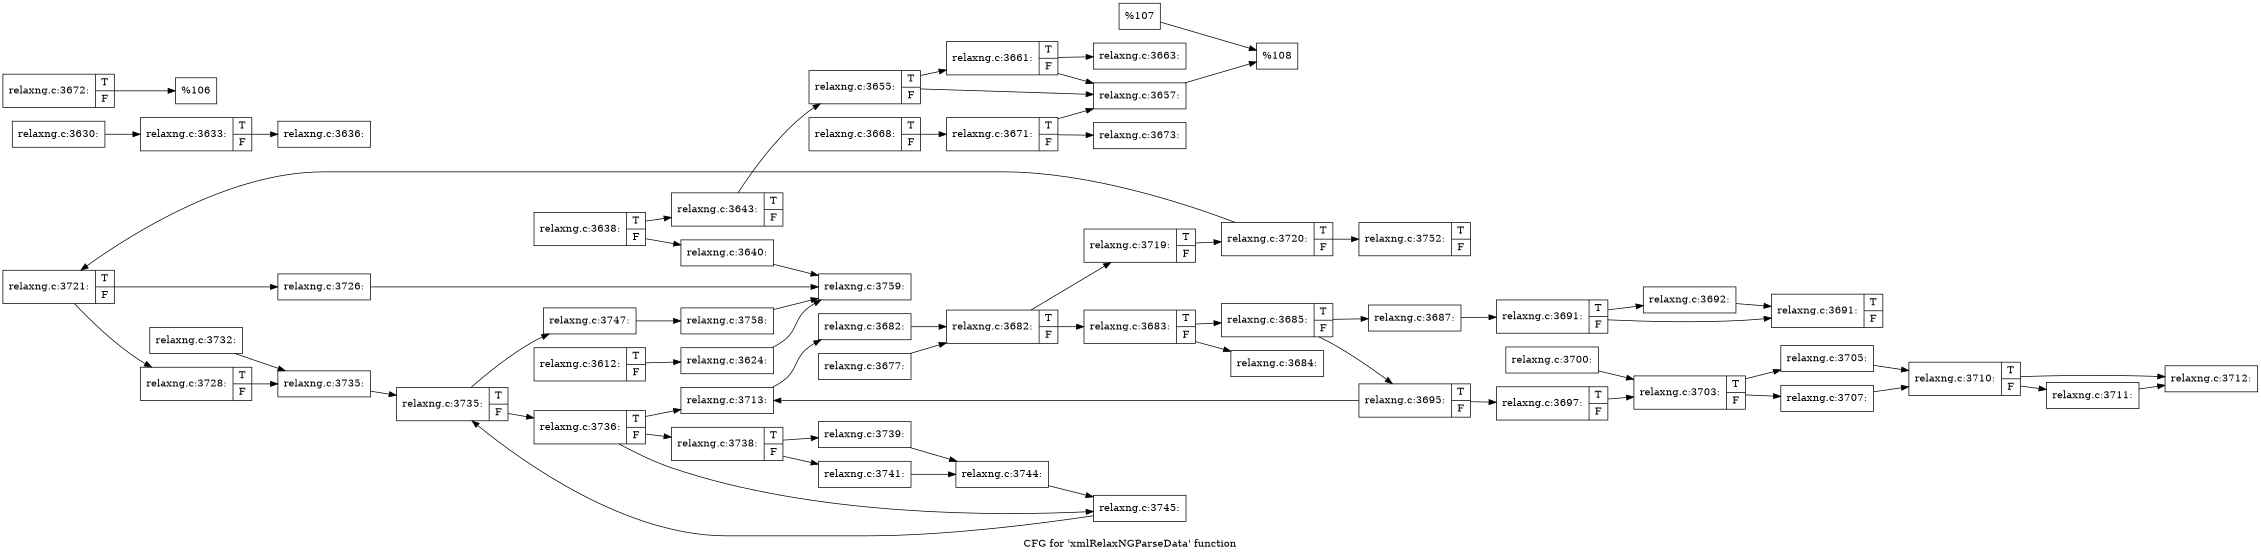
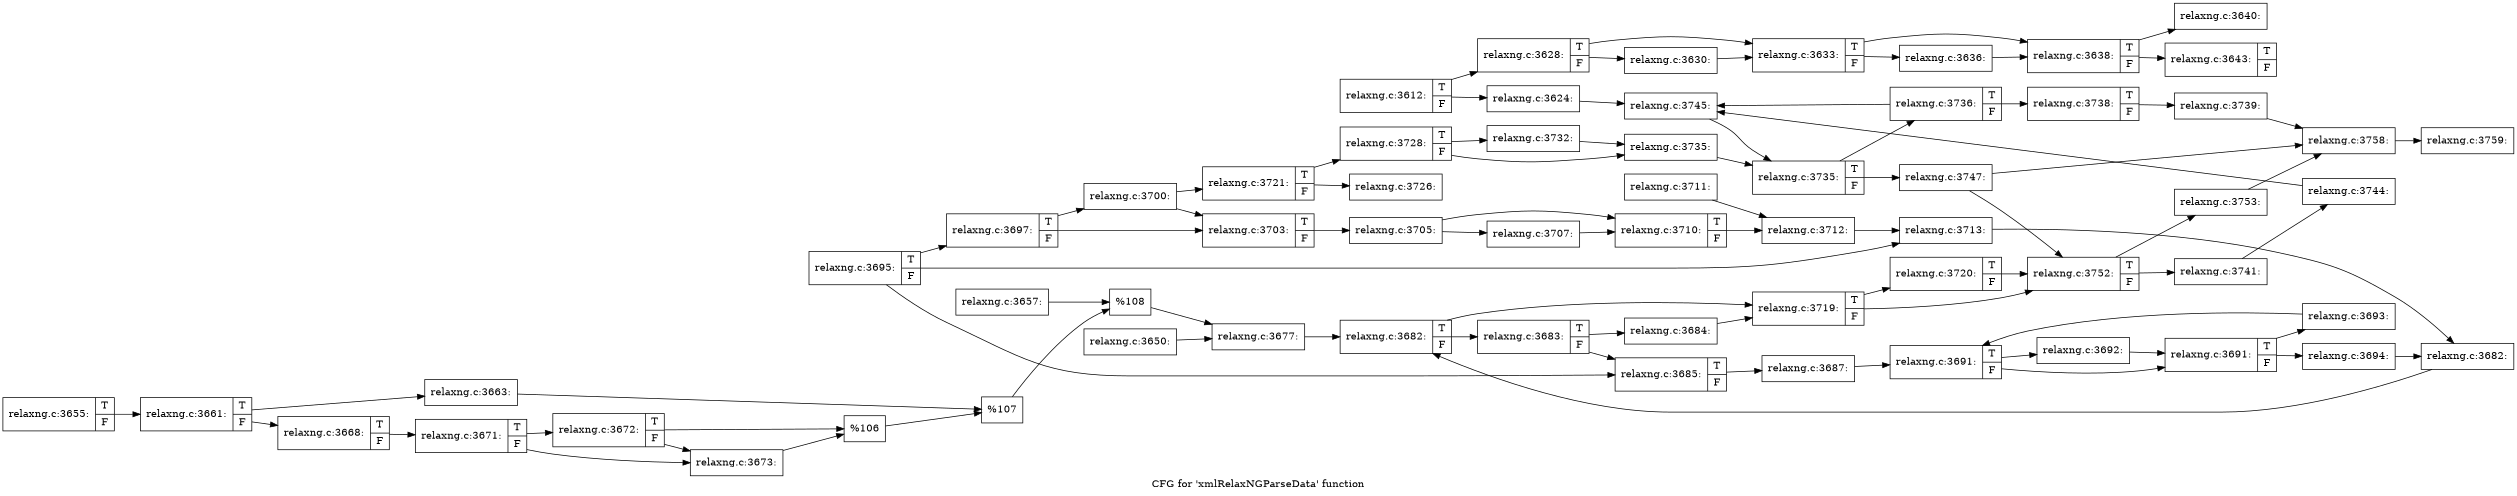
edge "relaxng.c:3633:" -> "relaxng.c:3638:": added
node "relaxng.c:3628:": added
edge "relaxng.c:3636:" -> "relaxng.c:3638:": added
edge "relaxng.c:3661:" -> "relaxng.c:3657:": now "relaxng.c:3661:" -> "relaxng.c:3668:"
edge "relaxng.c:3655:" -> "relaxng.c:3657:": removed
edge "relaxng.c:3671:" -> "relaxng.c:3657:": now "relaxng.c:3671:" -> "relaxng.c:3672:"
edge "relaxng.c:3728:" -> "relaxng.c:3732:": added
edge "relaxng.c:3643:" -> "relaxng.c:3655:": removed
edge "relaxng.c:3720:" -> "relaxng.c:3721:": now "relaxng.c:3700:" -> "relaxng.c:3721:"
node "relaxng.c:3753:": added
edge "relaxng.c:3697:" -> "relaxng.c:3700:": added
edge "relaxng.c:3747:" -> "relaxng.c:3752:": added
edge "relaxng.c:3640:" -> "relaxng.c:3759:": removed
edge "relaxng.c:3726:" -> "relaxng.c:3759:": removed
edge "relaxng.c:3719:" -> "relaxng.c:3752:": added
edge "%108" -> "relaxng.c:3677:": added
node "relaxng.c:3693:": added
edge "relaxng.c:3684:" -> "relaxng.c:3719:": added
edge "relaxng.c:3624:" -> "relaxng.c:3759:": now "relaxng.c:3624:" -> "relaxng.c:3745:"
node "relaxng.c:3650:": added
node "relaxng.c:3694:": added
edge "relaxng.c:3685:" -> "relaxng.c:3695:": reversed
edge "relaxng.c:3710:" -> "relaxng.c:3711:": removed
edge "relaxng.c:3703:" -> "relaxng.c:3707:": now "relaxng.c:3705:" -> "relaxng.c:3707:"
edge "relaxng.c:3663:" -> "%107": added
edge "relaxng.c:3736:" -> "relaxng.c:3713:": now "relaxng.c:3712:" -> "relaxng.c:3713:"
edge "%106" -> "%107": added
edge "relaxng.c:3673:" -> "%106": added
edge "relaxng.c:3672:" -> "relaxng.c:3673:": added
edge "relaxng.c:3739:" -> "relaxng.c:3744:": now "relaxng.c:3739:" -> "relaxng.c:3758:"
edge "relaxng.c:3738:" -> "relaxng.c:3741:": now "relaxng.c:3752:" -> "relaxng.c:3741:"
